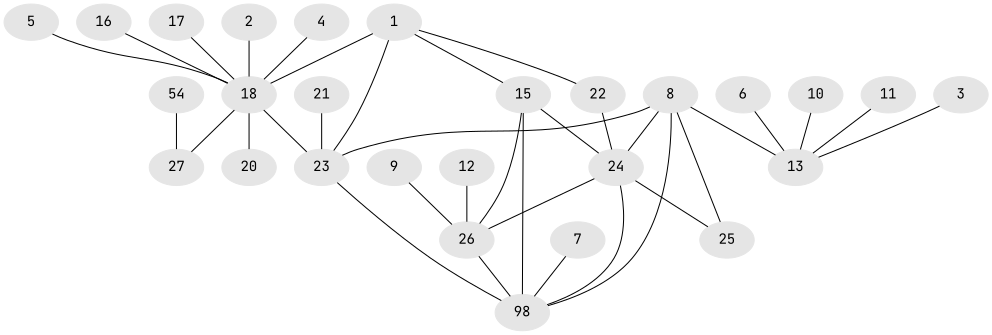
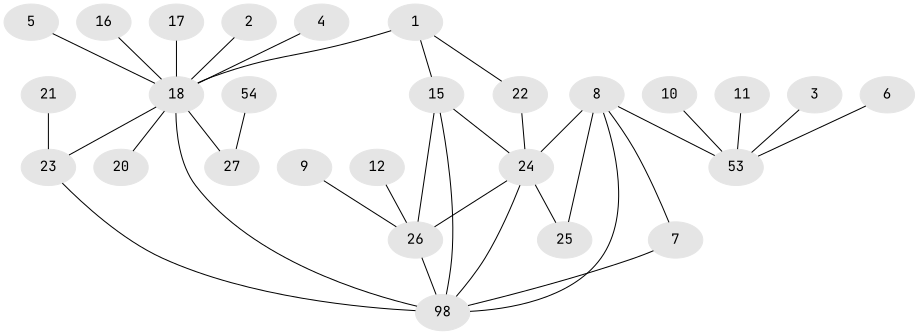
edge "1" -- "23": removed
edge "8" -- "23": now "8" -- "7"
node "13": label "13" -> "53"
edge "18" -- "98": added
